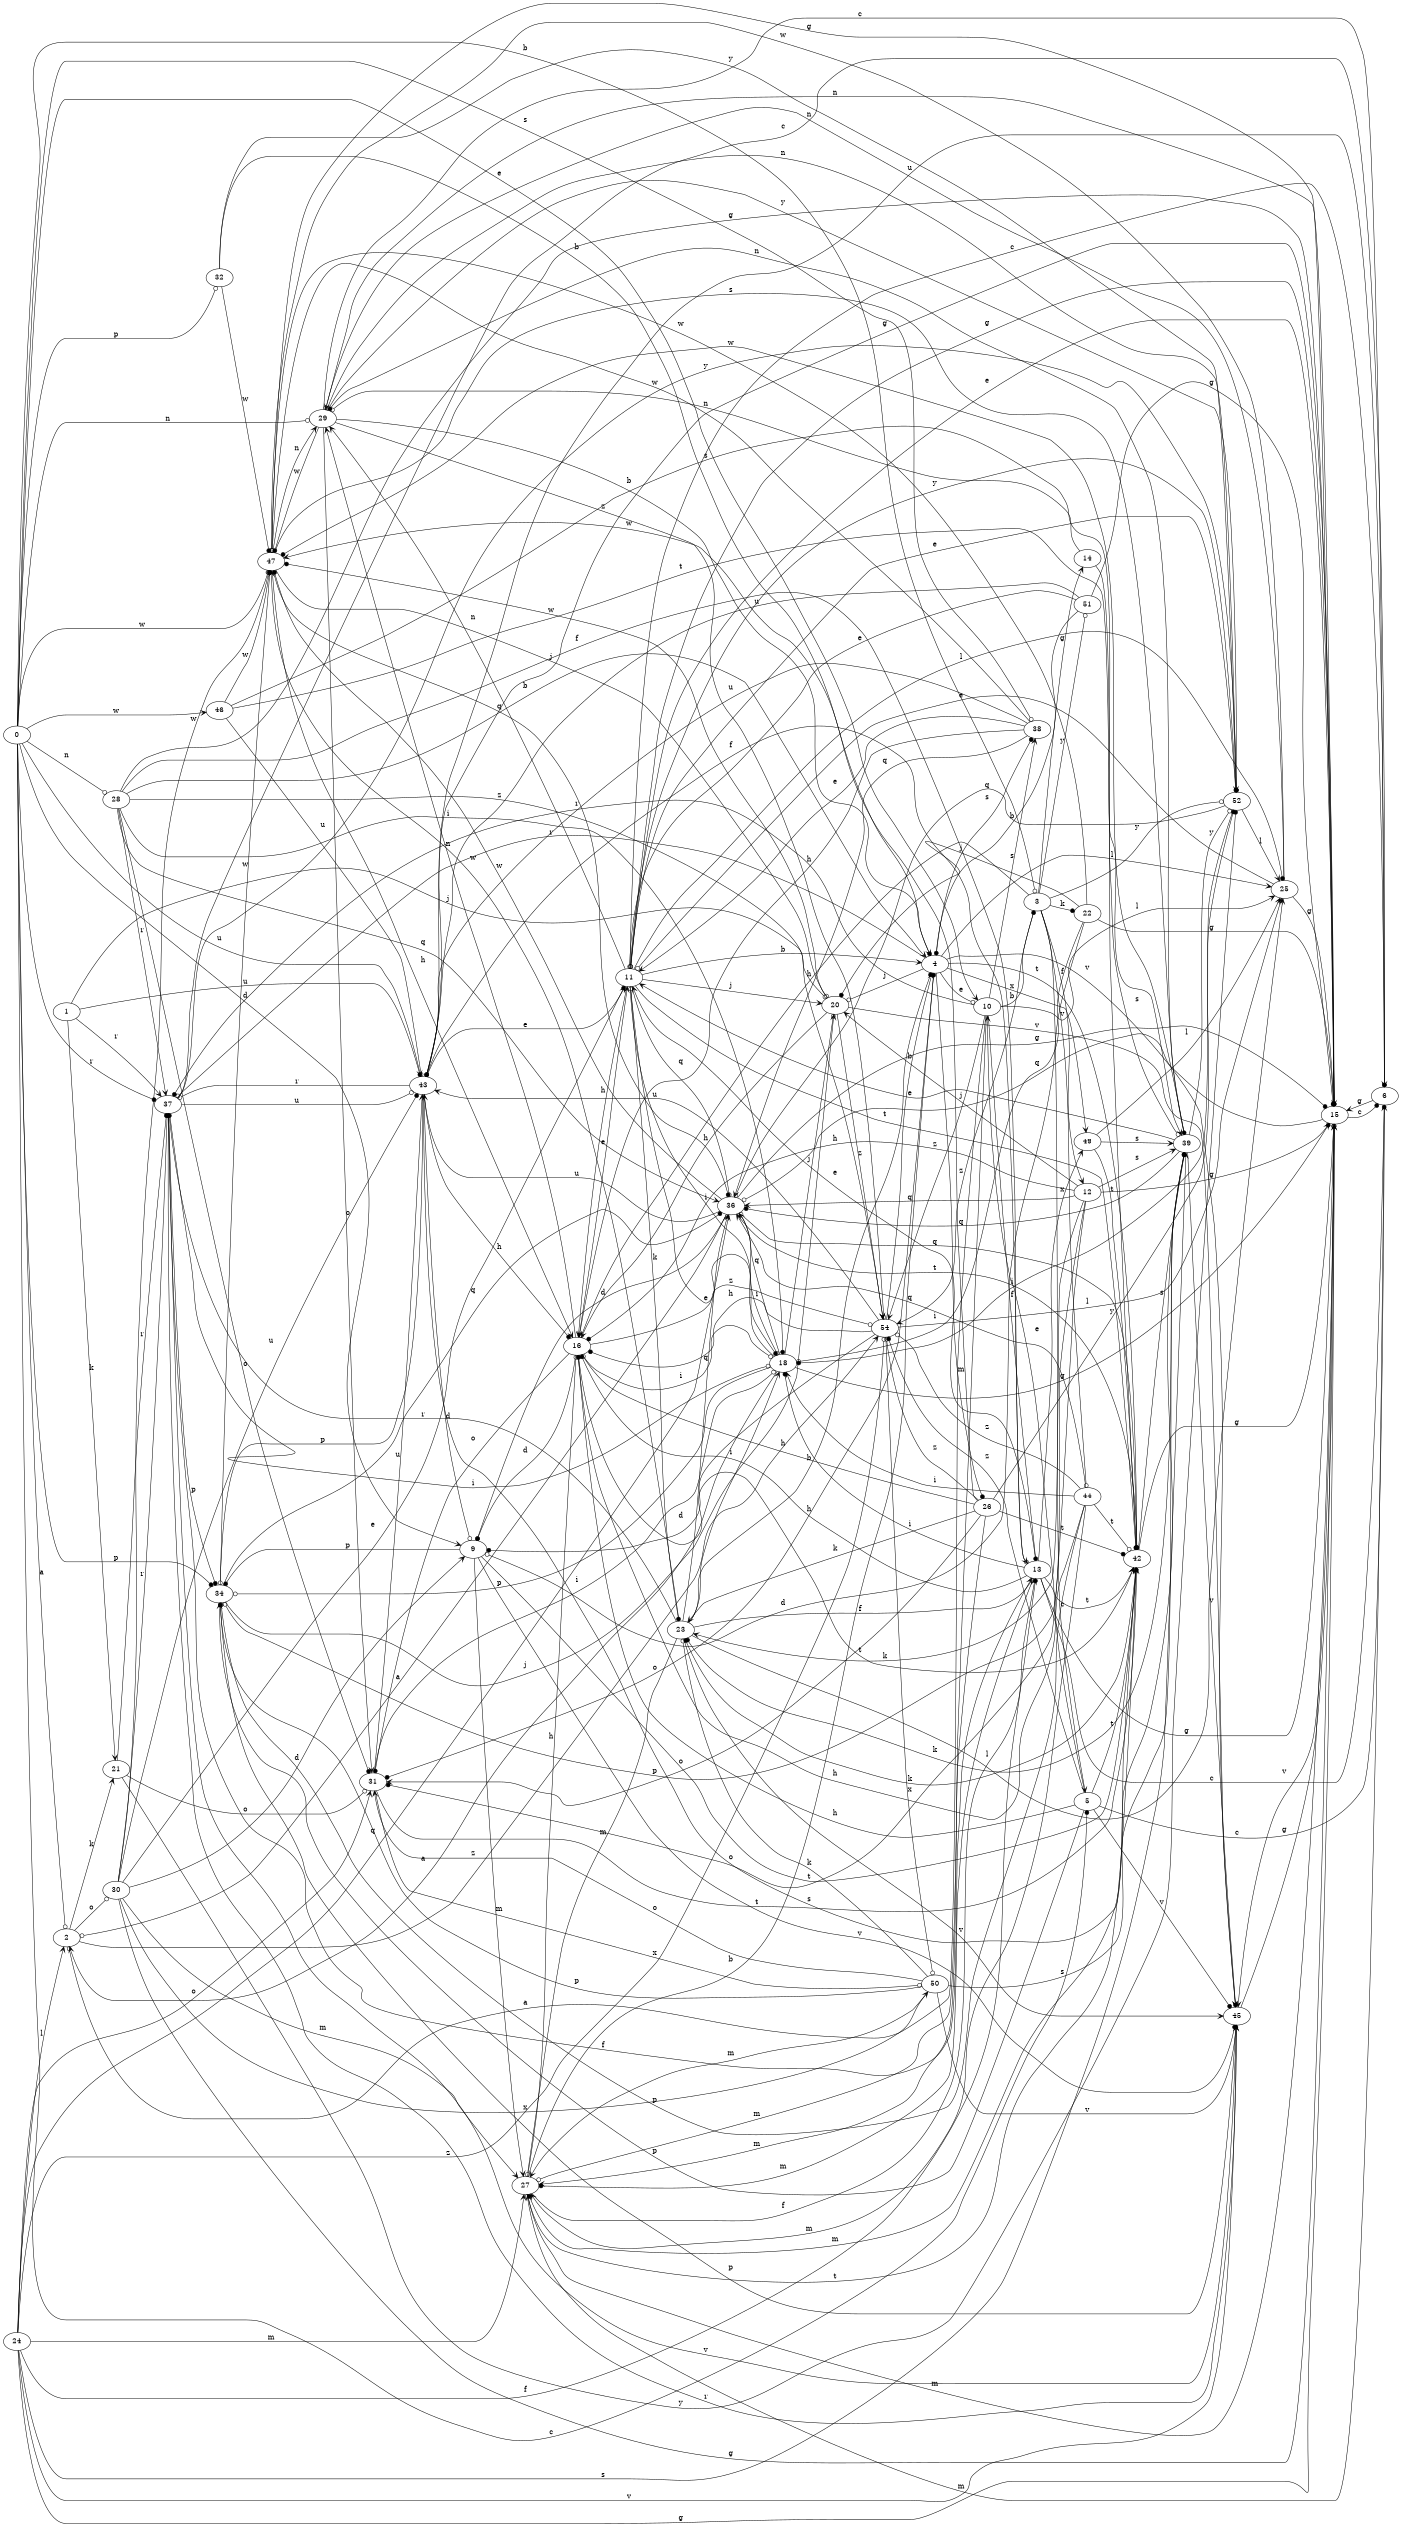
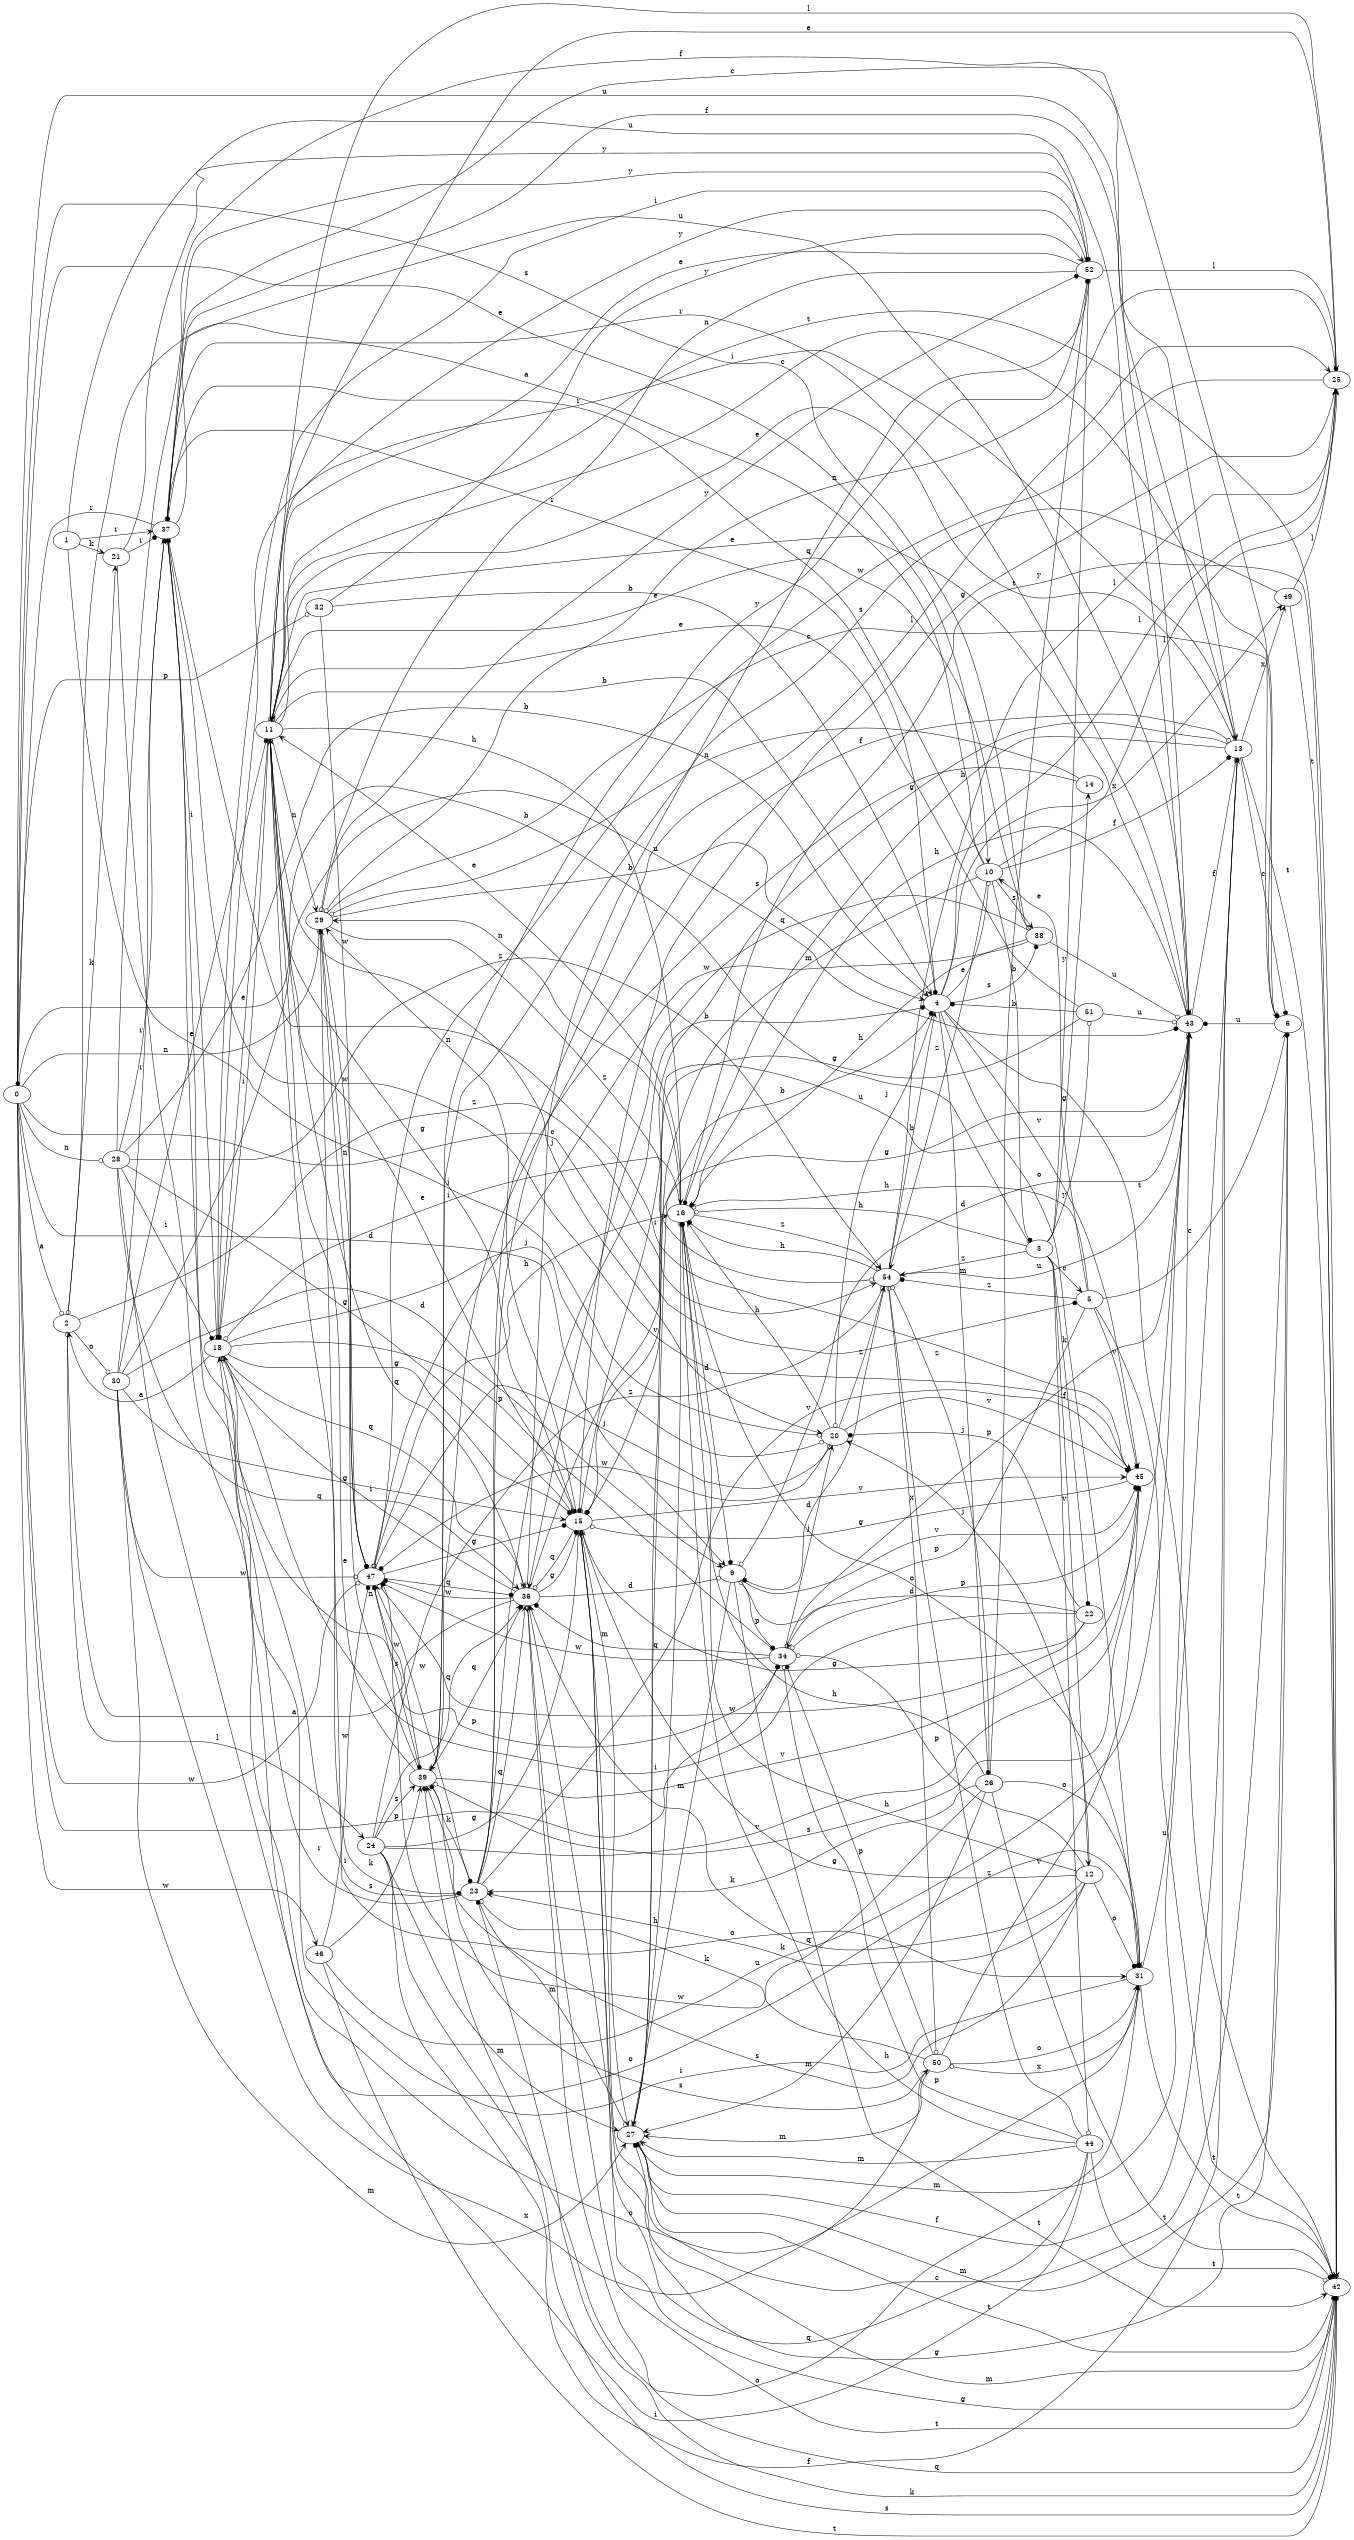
edge "0" -> "37": reversed
edge "24" -> "2": reversed
